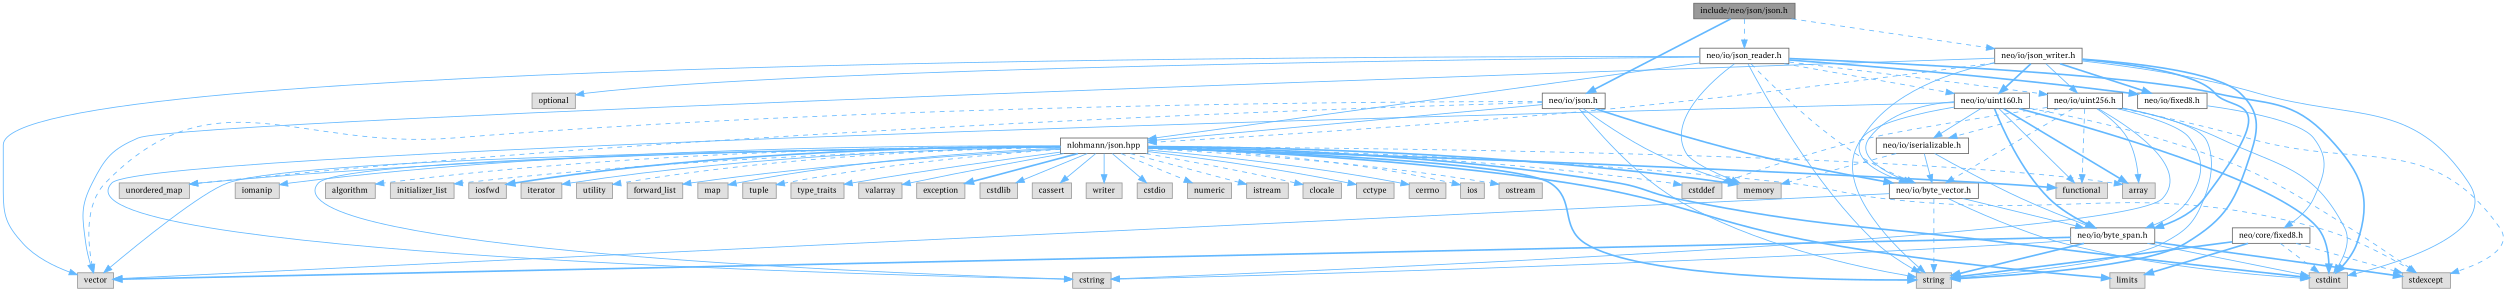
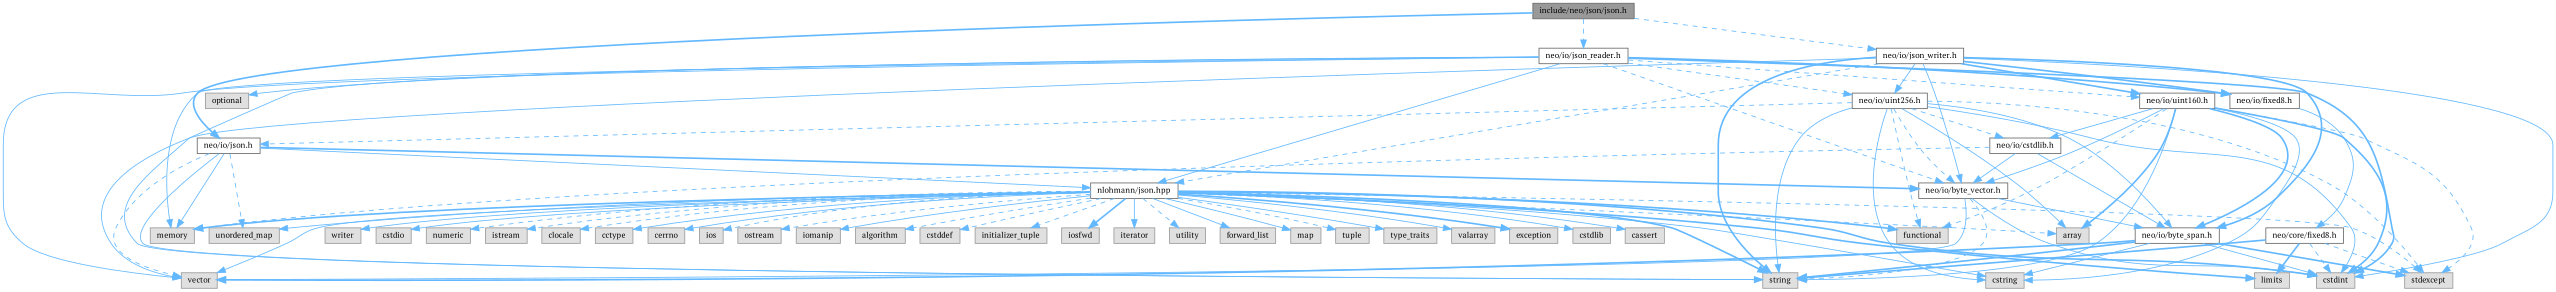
edge "neo/io/uint256.h" -> "cstddef": now "neo/io/uint256.h" -> "neo/io/json.h"
edge "neo/io/uint160.h" -> "functional": style solid -> dashed
node "neo/io/iserializable.h": label "neo/io/iserializable.h" -> "neo/io/cstdlib.h"
node "initializer_list": label "initializer_list" -> "initializer_tuple"
